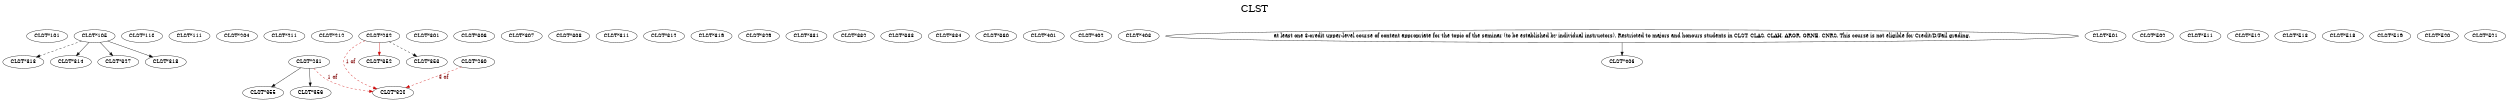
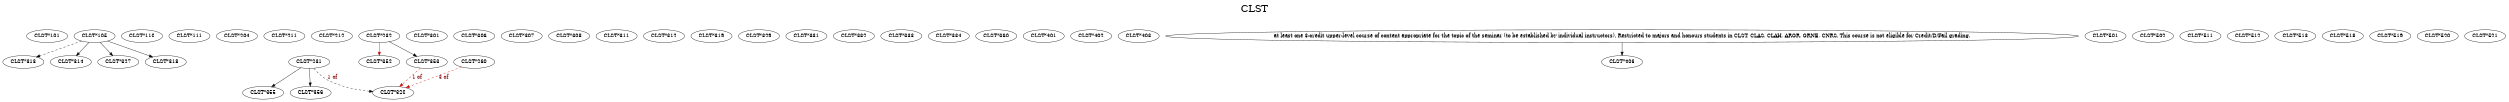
edge "CLST*232" -> "CLST*353": style dashed -> solid
edge "CLST*232" -> "CLST*320": now "CLST*353" -> "CLST*320"
edge "CLST*231" -> "CLST*320": color red3 -> black
